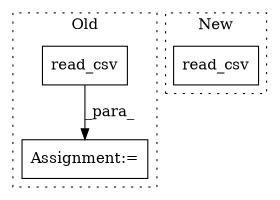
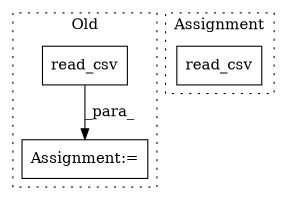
cluster "New": label "New" -> "Assignment"
